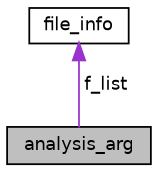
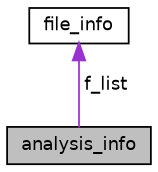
node "analysis_arg": label "analysis_arg" -> "analysis_info"
